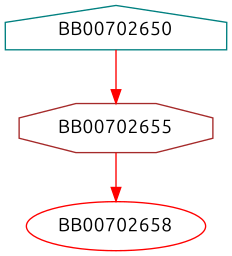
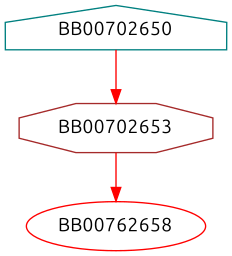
node "BB00702655": label "BB00702655" -> "BB00702653"
node "BB00702658": label "BB00702658" -> "BB00762658"
